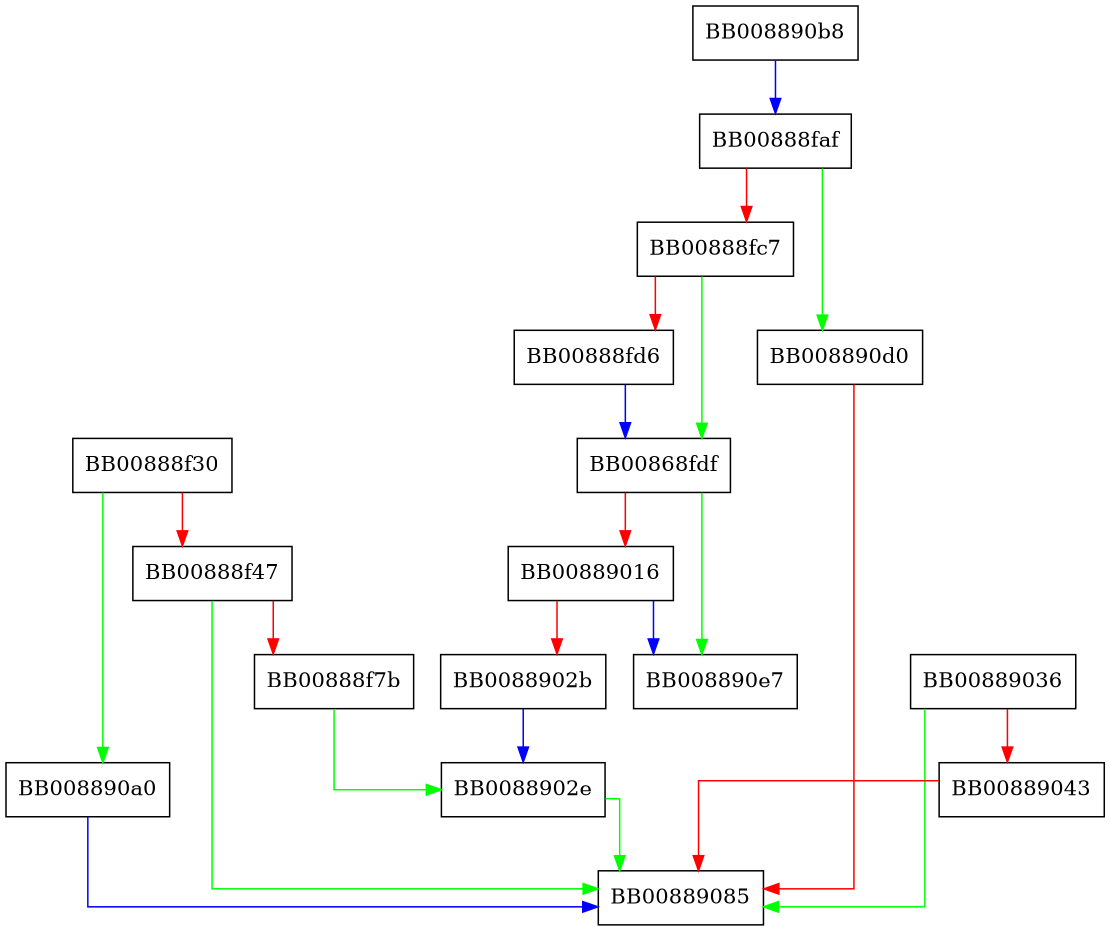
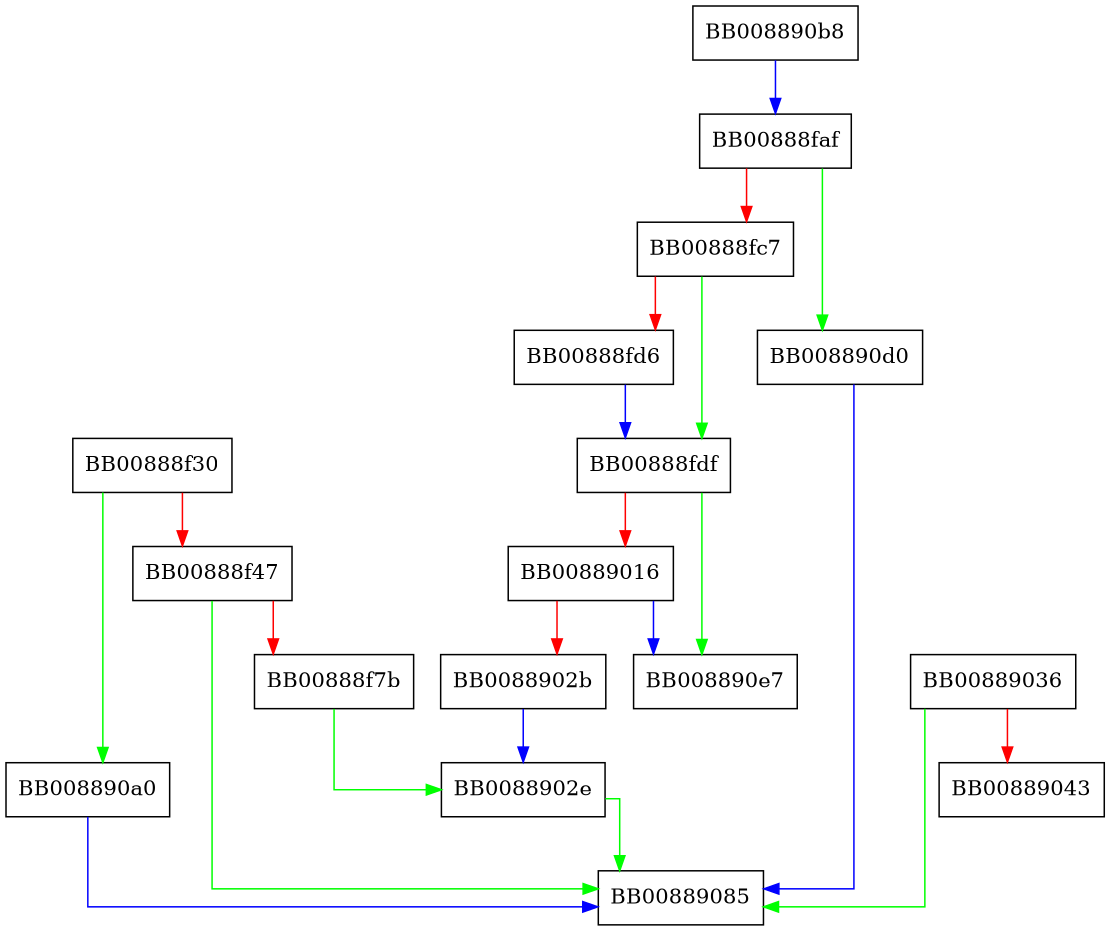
node "BB00868fdf": label "BB00868fdf" -> "BB00888fdf"
edge "BB008890d0" -> "BB00889085": color red -> blue
edge "BB00889043" -> "BB00889085": removed
